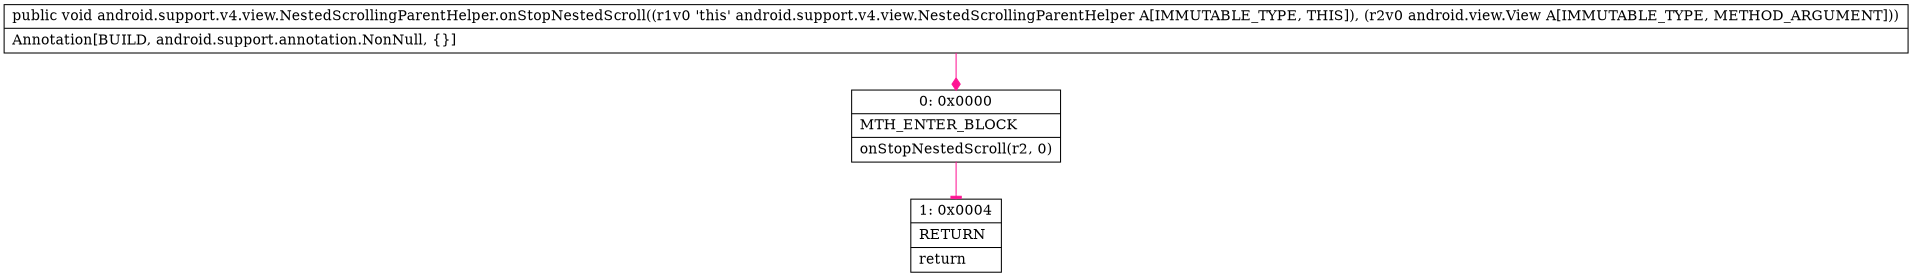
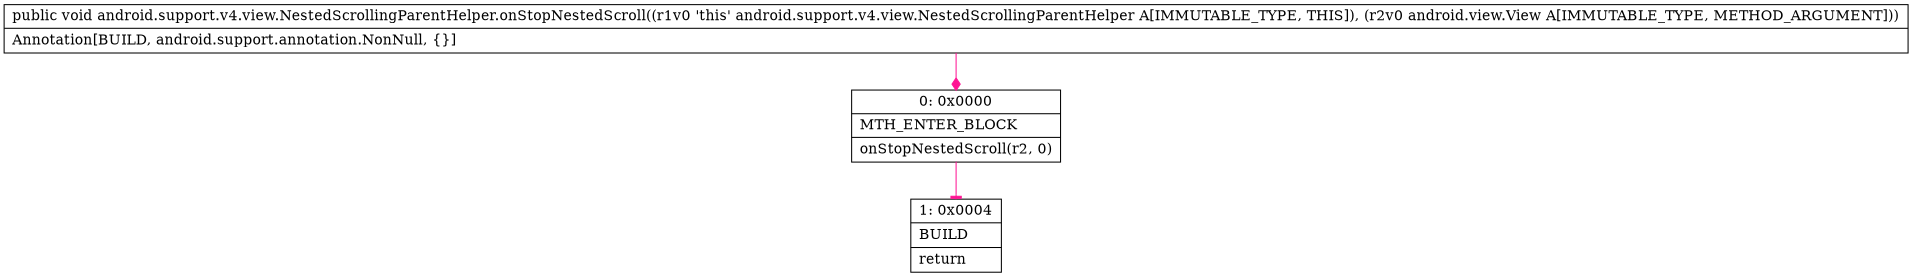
node "1: 0x0004": text "RETURN" -> "BUILD"
